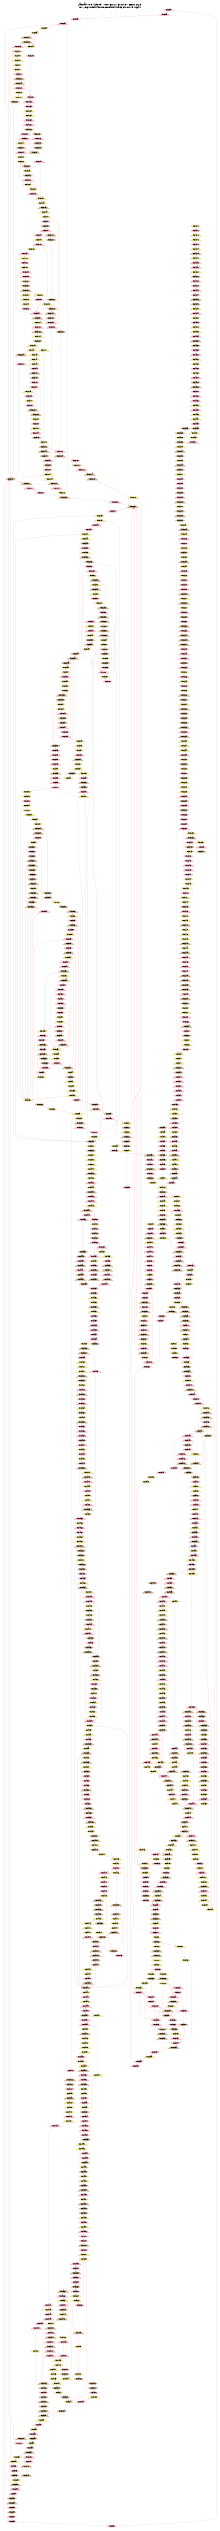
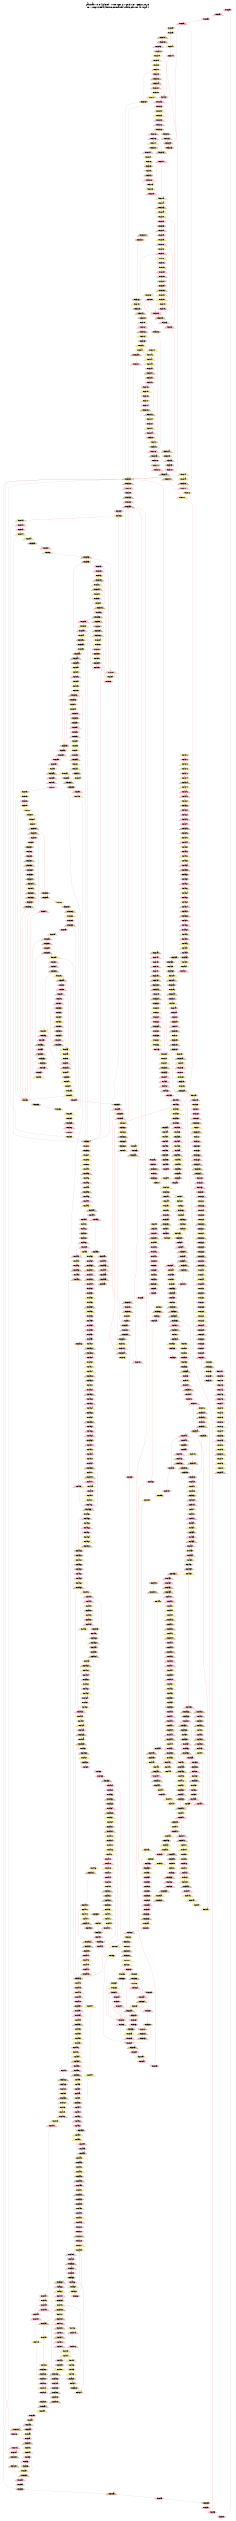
node "0x080814a4": removed
node "0x0804d7f2": removed
